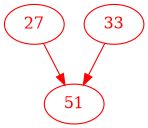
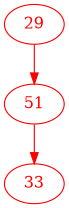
node "27": label "27" -> "29"
edge "33" -> "51": reversed
